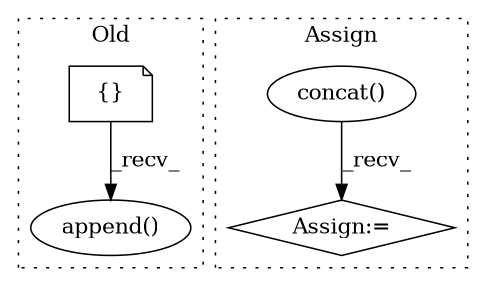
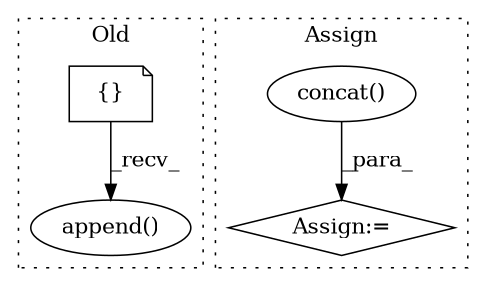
edge "concat()" -> "Assign:=": label "_recv_" -> "_para_"
